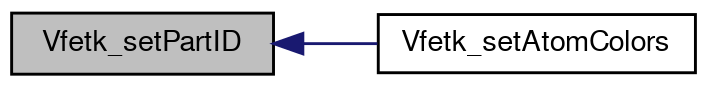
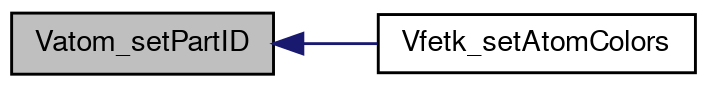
node "Vfetk_setPartID": label "Vfetk_setPartID" -> "Vatom_setPartID"
